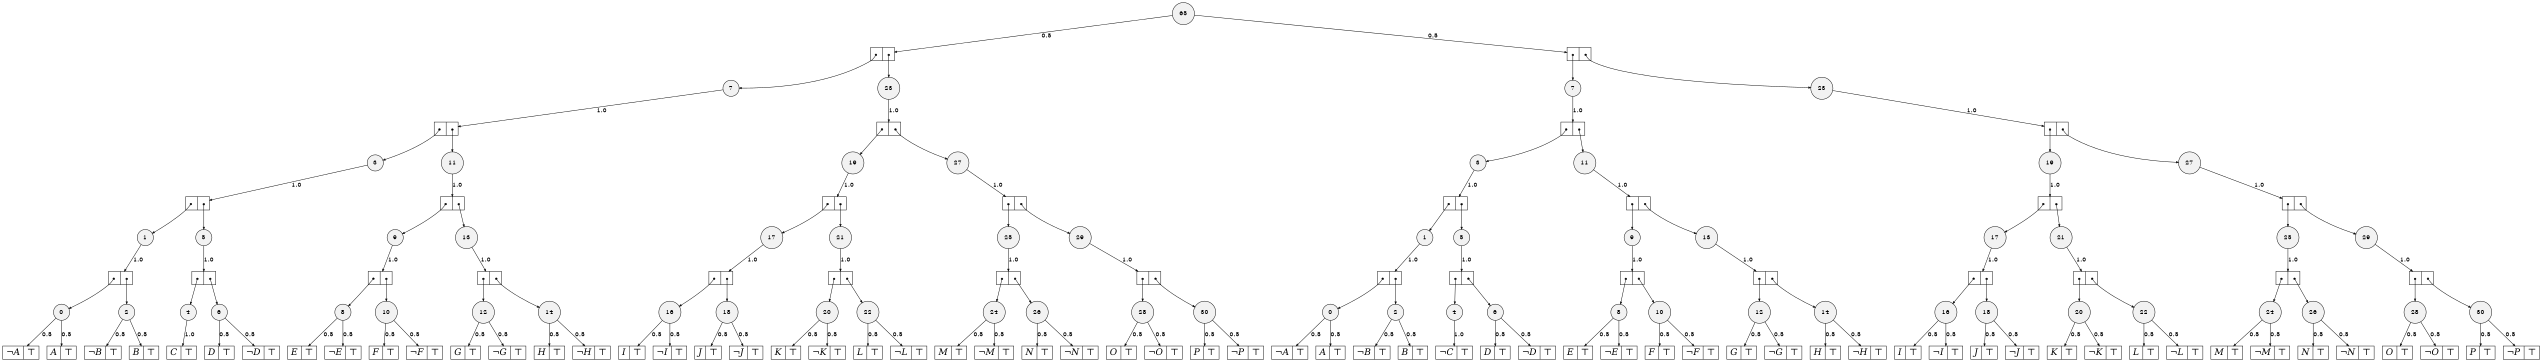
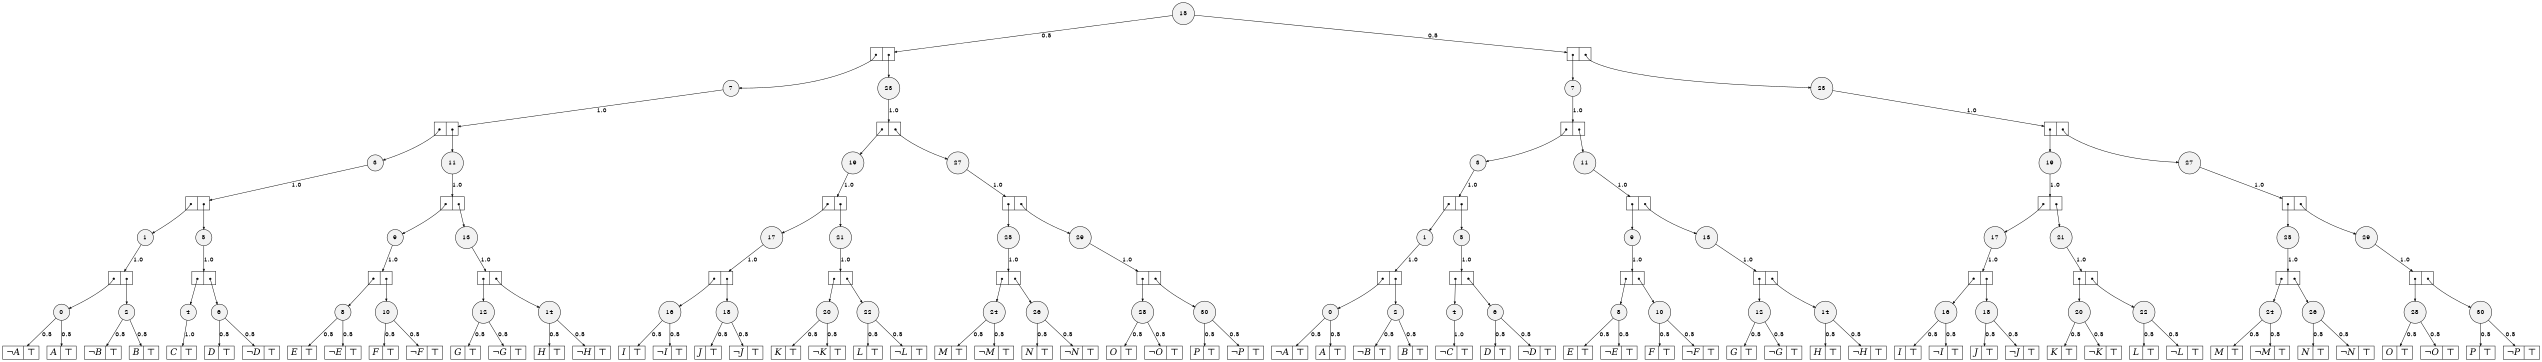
node "65": label "65" -> "15"
